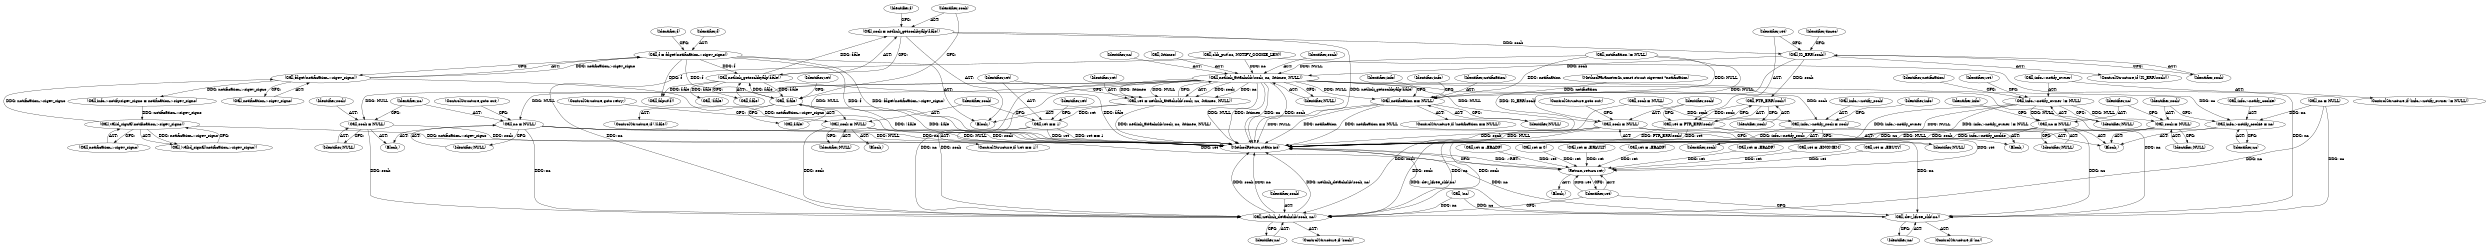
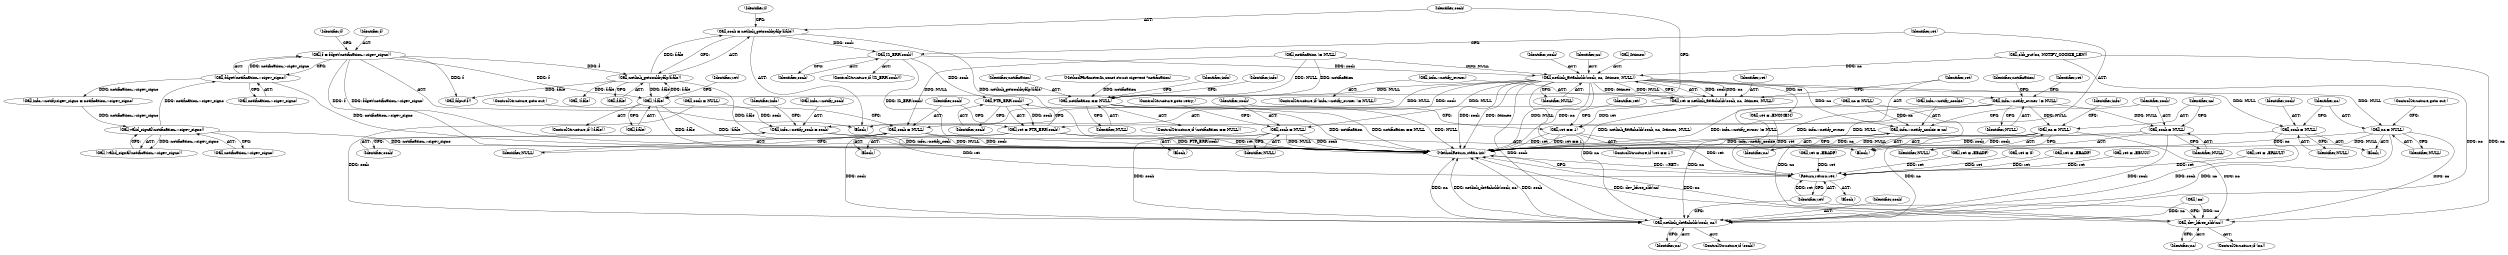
node "(Identifier,timeo)": removed
edge "(Call,netlink_attachskb(sock, nc, &timeo, NULL))" -> "(Call,dev_kfree_skb(nc))": now "(Call,netlink_attachskb(sock, nc, &timeo, NULL))" -> "(Call,ret = -ENOMEM)"
